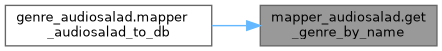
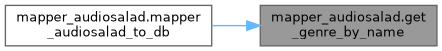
node "genre_audiosalad.mapper _audiosalad_to_db": label "genre_audiosalad.mapper _audiosalad_to_db" -> "mapper_audiosalad.mapper _audiosalad_to_db"
